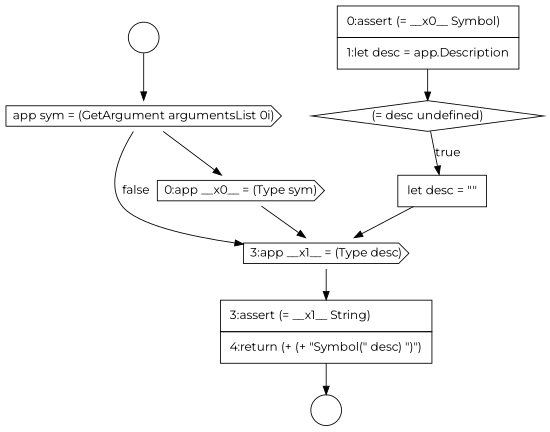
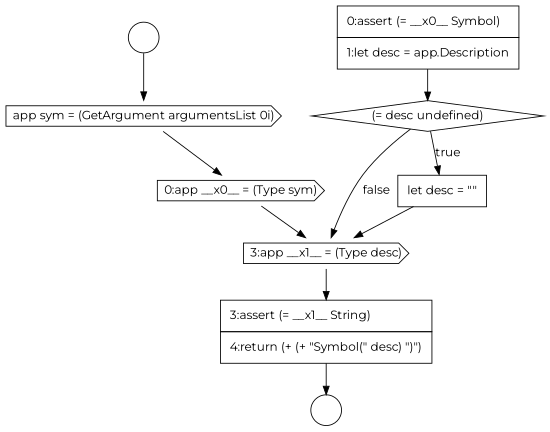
edge "app sym = (GetArgument argumentsList 0i)" -> "3:app __x1__ = (Type desc)": now "(= desc undefined)" -> "3:app __x1__ = (Type desc)"
